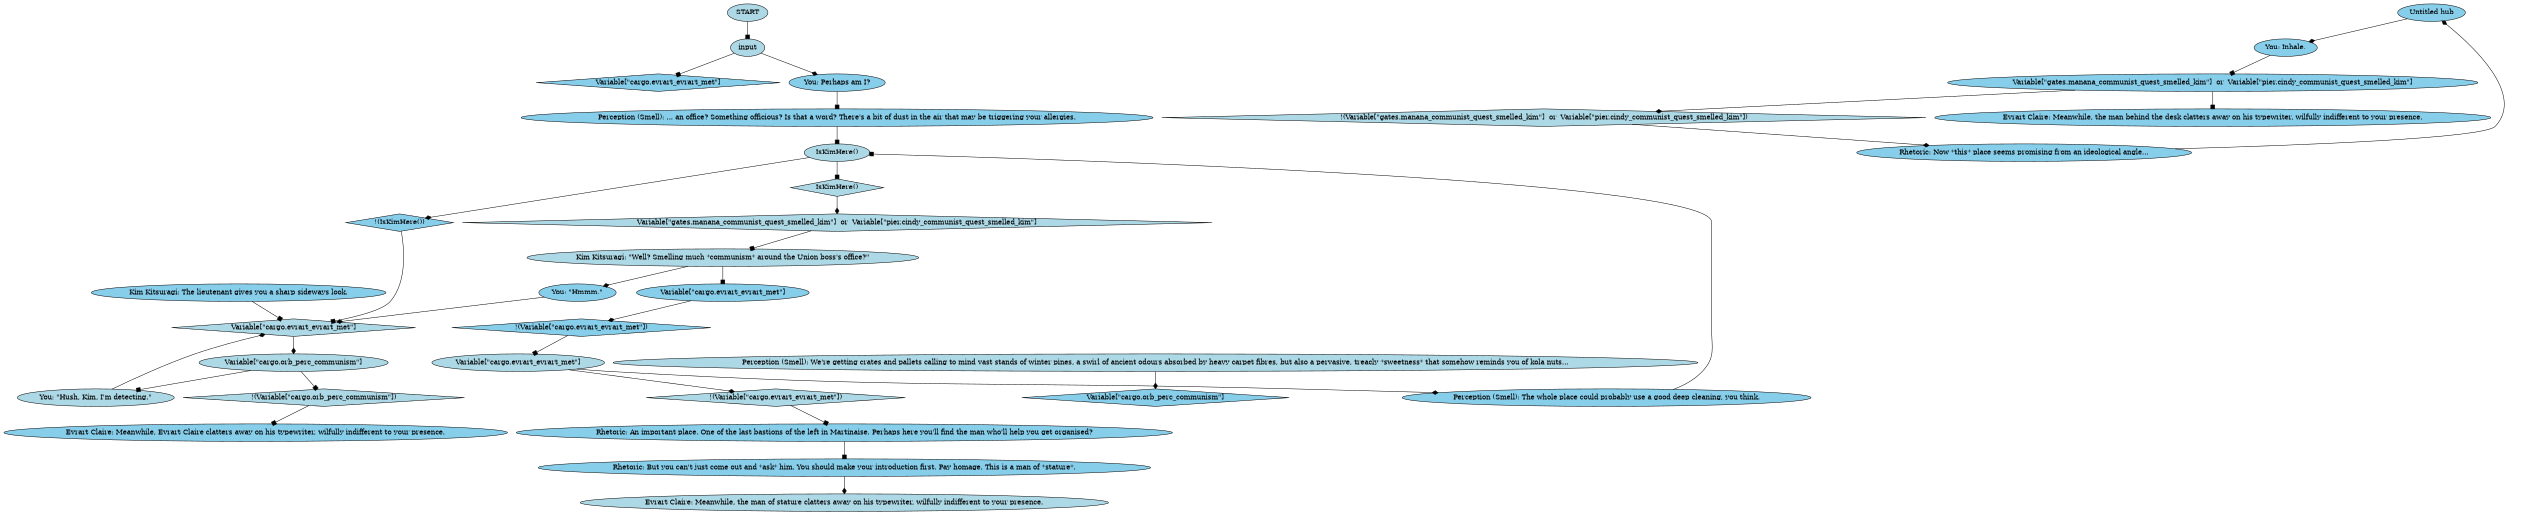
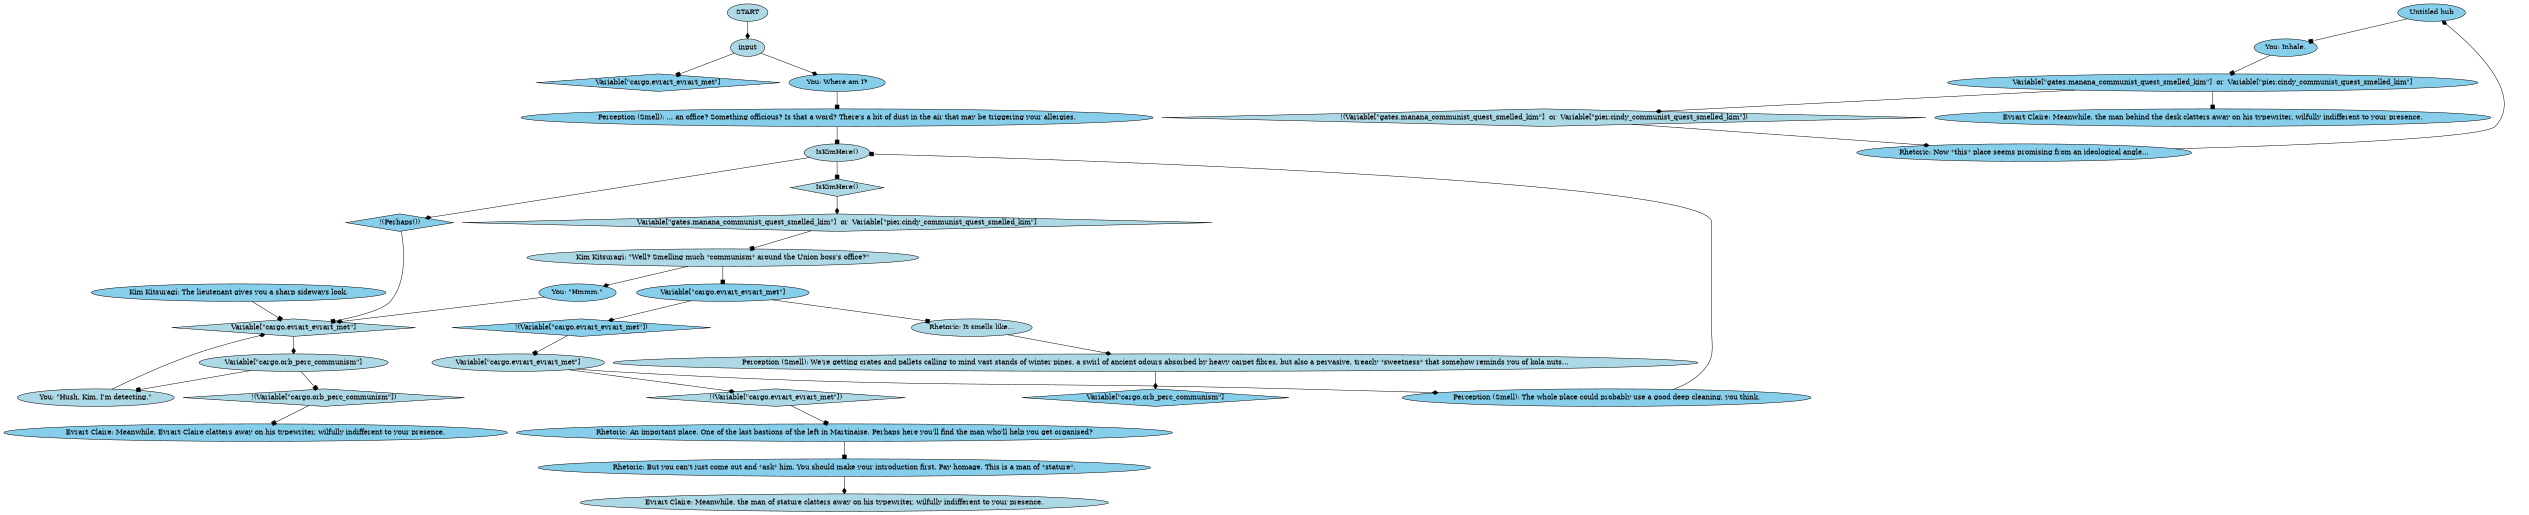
edge "START" -> "input": arrowhead box -> diamond
edge "Untitled hub" -> "You: Inhale.": arrowhead diamond -> box
node "You: Perhaps am I?": label "You: Perhaps am I?" -> "You: Where am I?"
node "!(IsKimHere())": label "!(IsKimHere())" -> "!(Perhaps())"
node "Rhetoric: It smells like...": added
